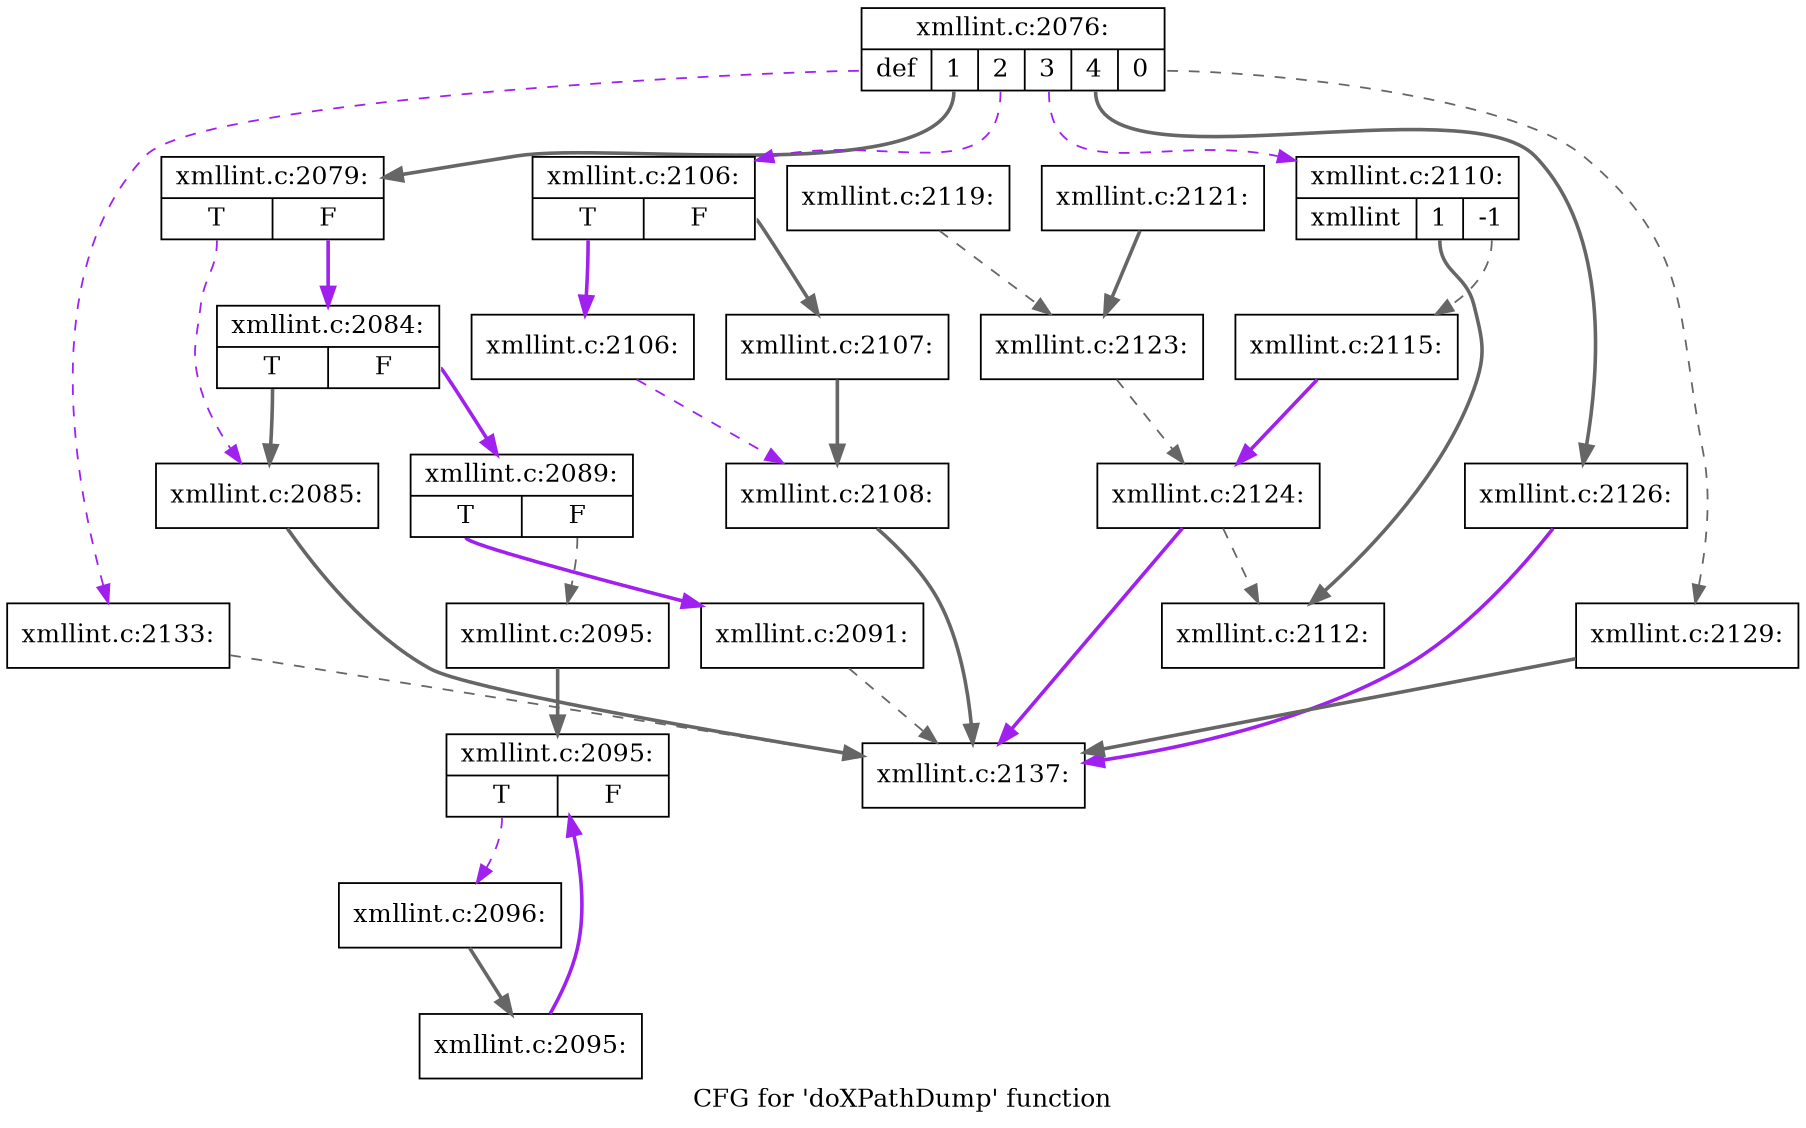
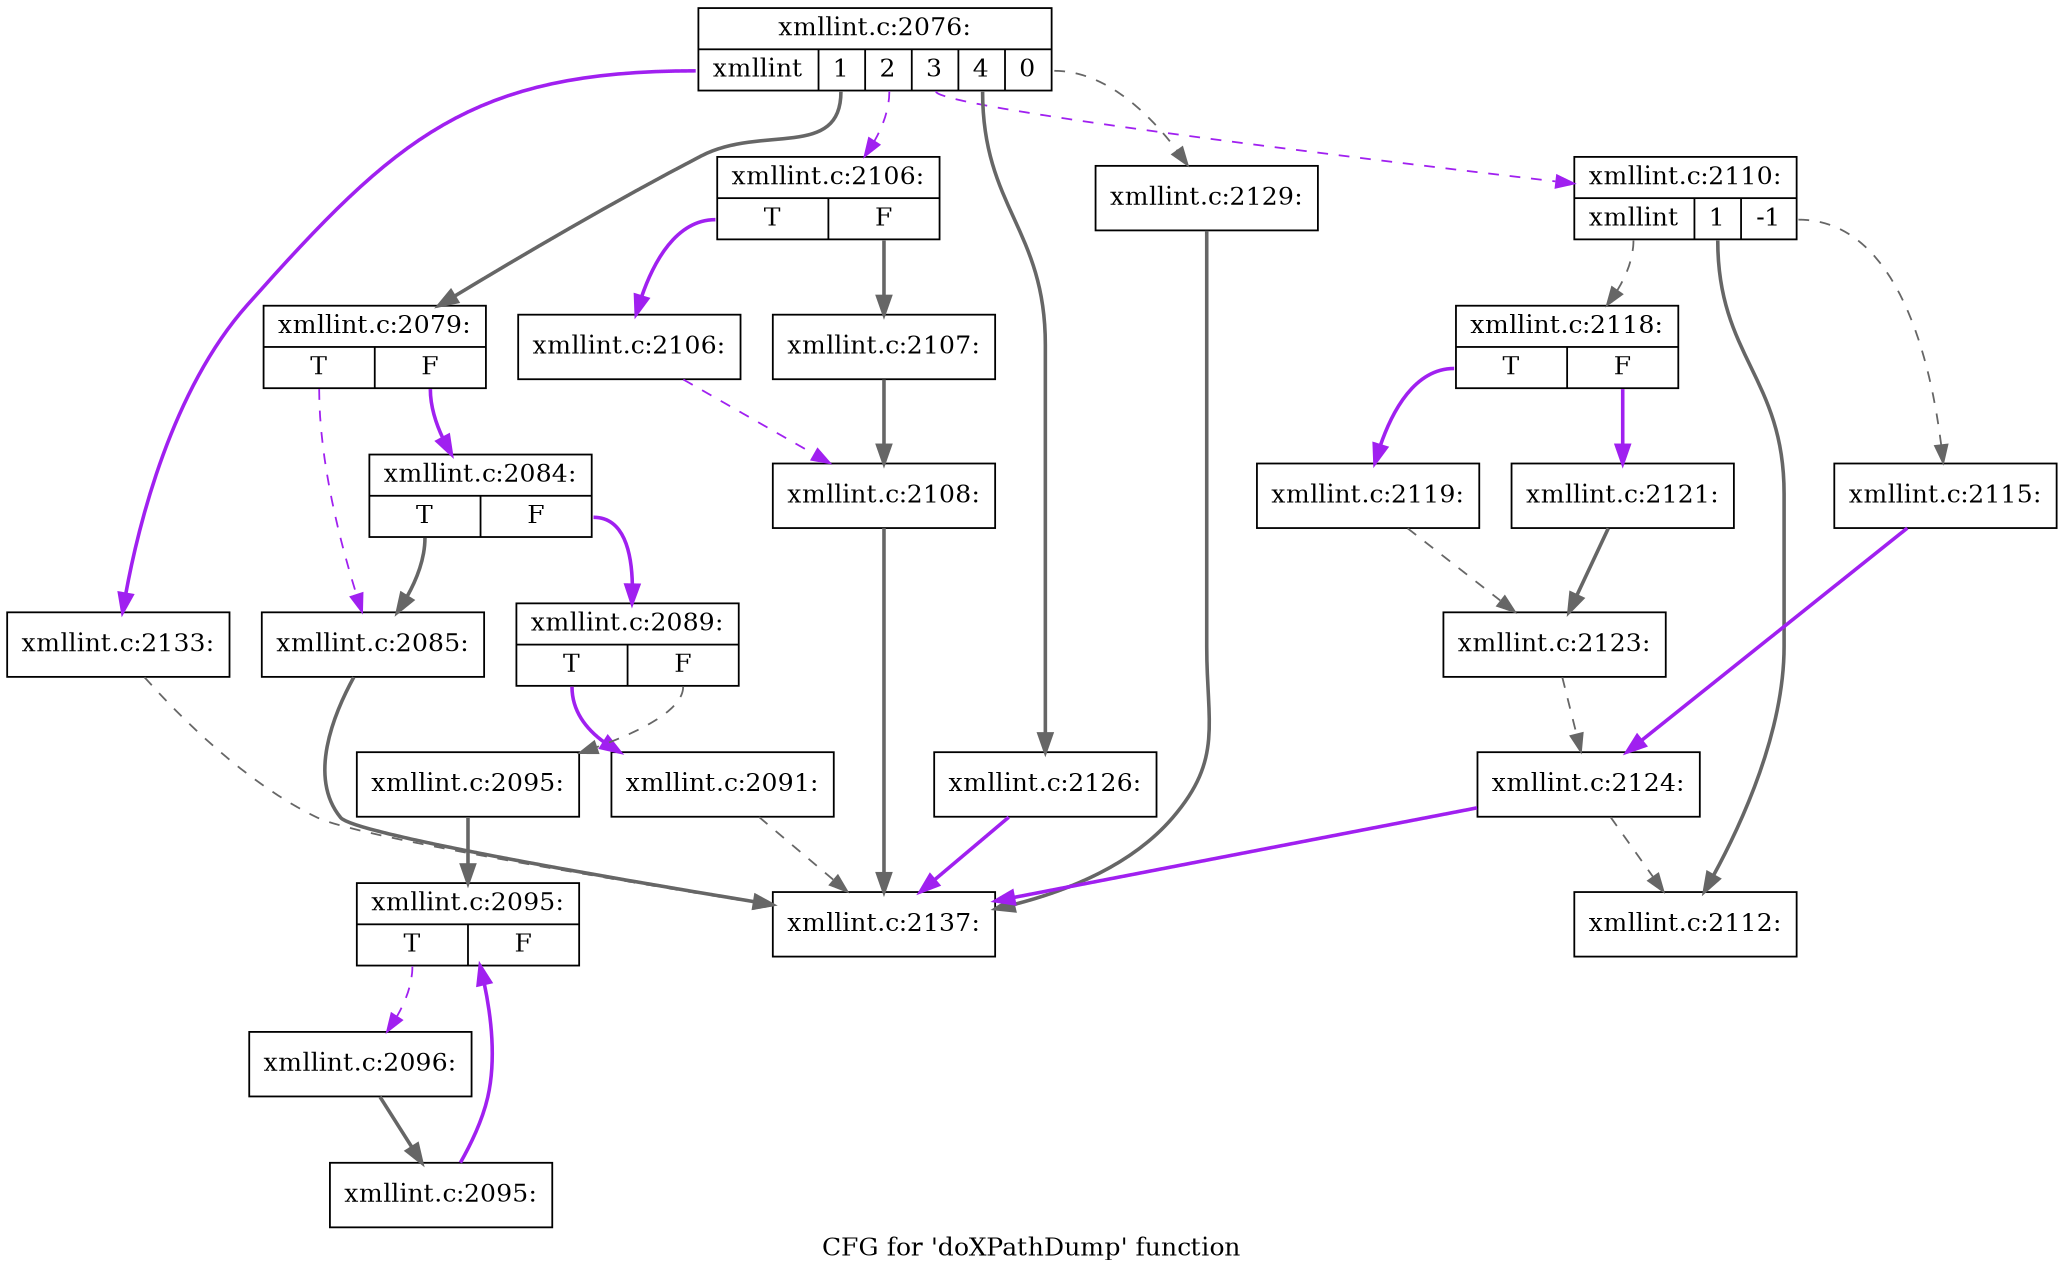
node "xmllint.c:2076:": text "def" -> "xmllint"
edge "xmllint.c:2076:" -> "xmllint.c:2133:": style dashed -> bold
node "xmllint.c:2118:": added
